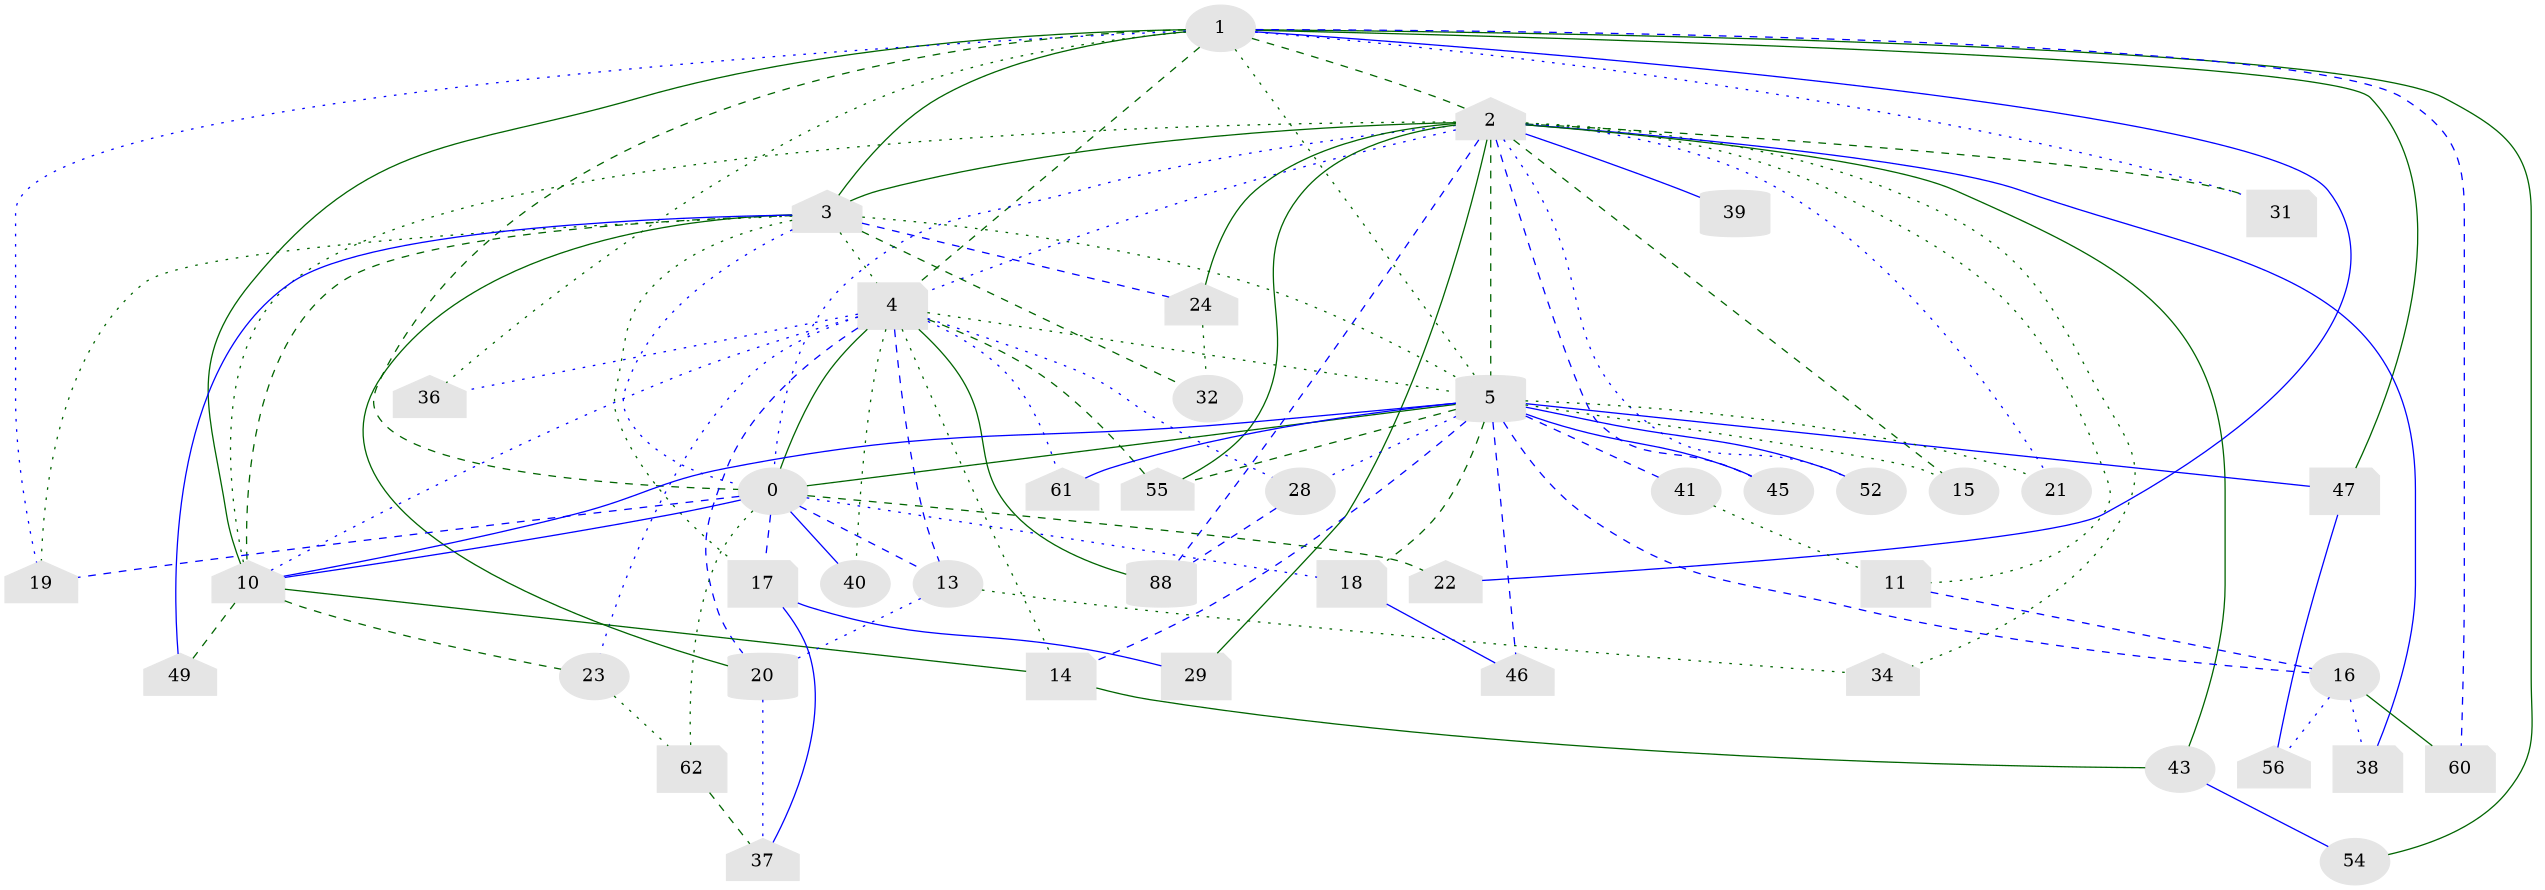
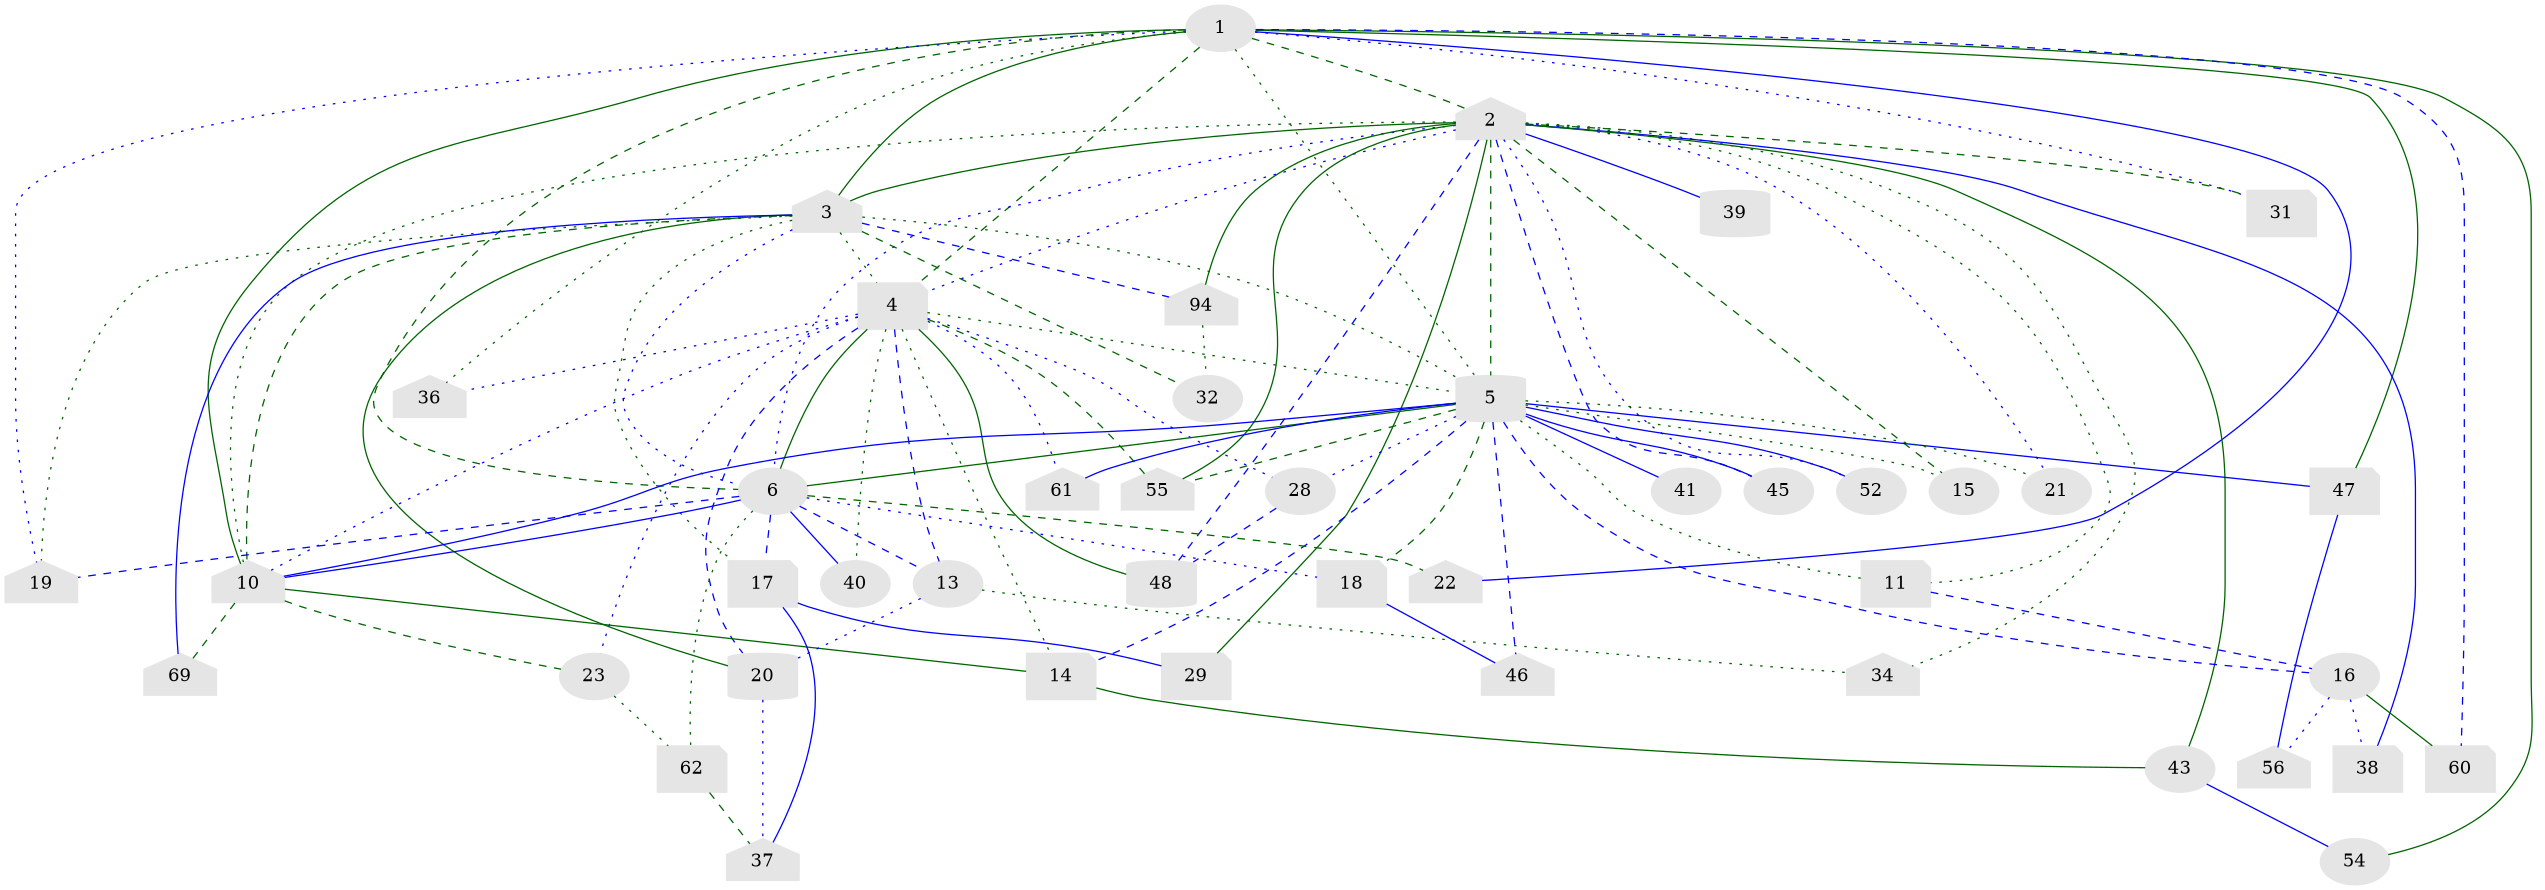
node "24": label "24" -> "94"
edge "5" -- "41": style dashed -> solid
node "0": label "0" -> "6"
edge "41" -- "11": now "5" -- "11"
node "88": label "88" -> "48"
node "49": label "49" -> "69"
